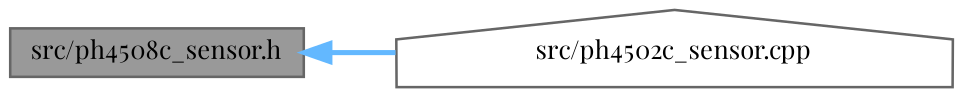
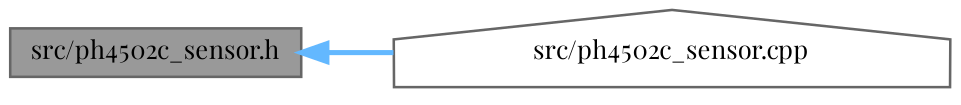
node "src/ph4508c_sensor.h": label "src/ph4508c_sensor.h" -> "src/ph4502c_sensor.h"
